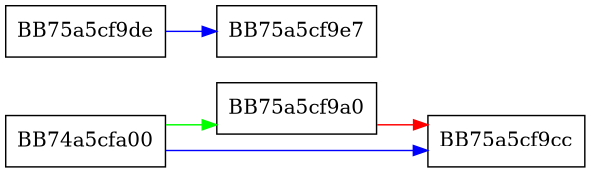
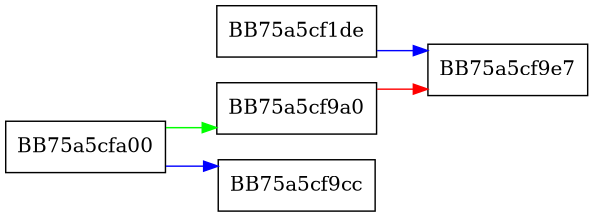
node "BB75a5cf9de": label "BB75a5cf9de" -> "BB75a5cf1de"
edge "BB75a5cf9a0" -> "BB75a5cf9cc": now "BB75a5cf9a0" -> "BB75a5cf9e7"
node "BB74a5cfa00": label "BB74a5cfa00" -> "BB75a5cfa00"
